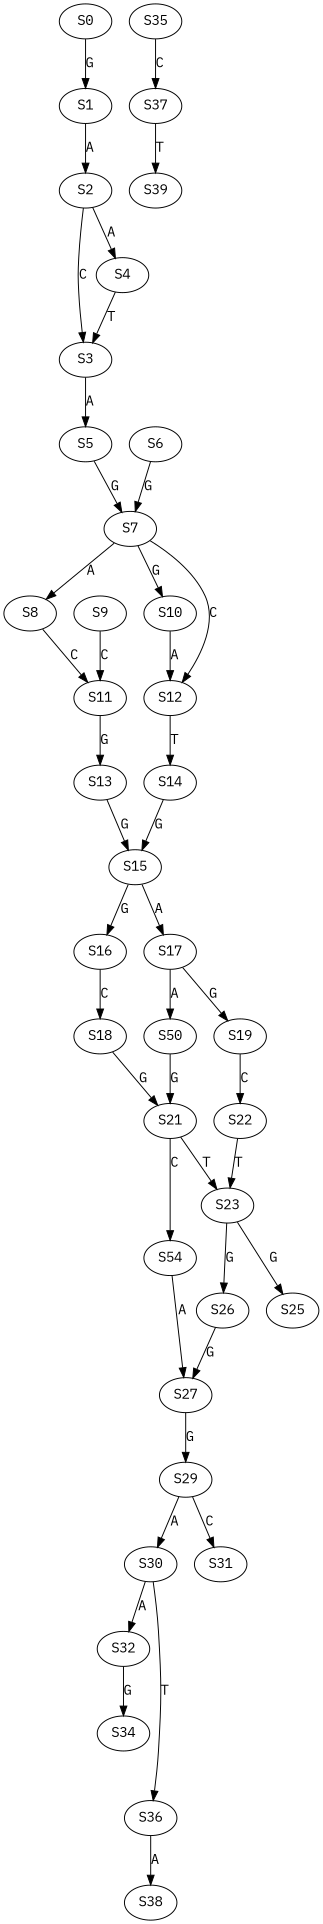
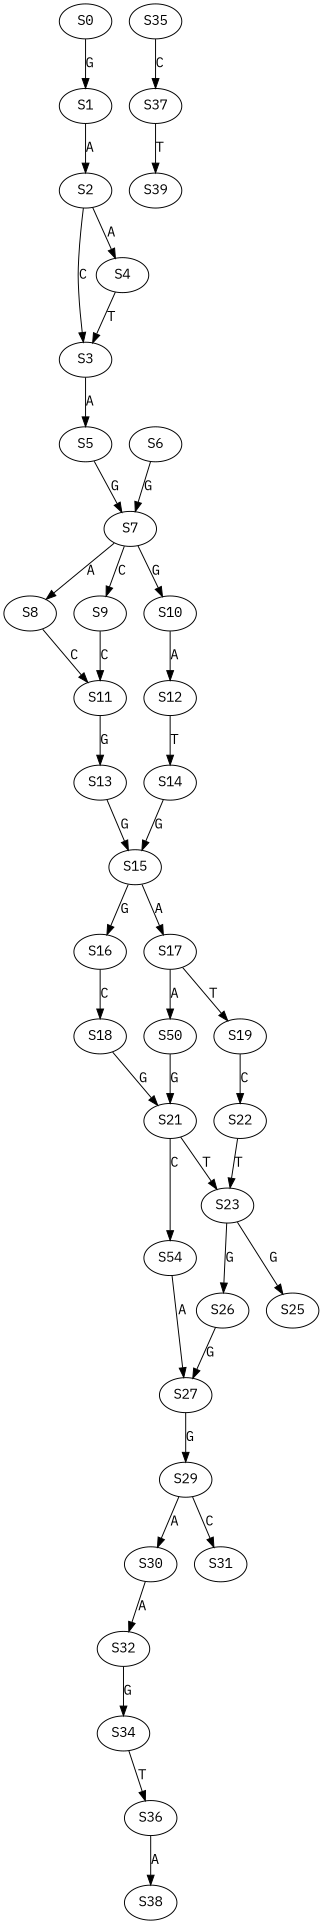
edge "S7" -> "S12": now "S7" -> "S9"
edge "S17" -> "S19": label "G" -> "T"
edge "S30" -> "S36": now "S34" -> "S36"
